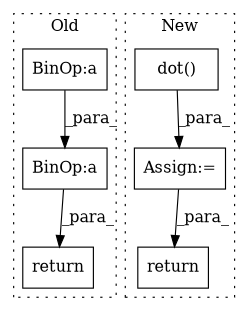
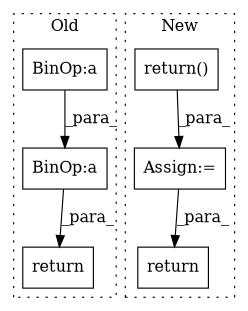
node "dot()": label "dot()" -> "return()"
